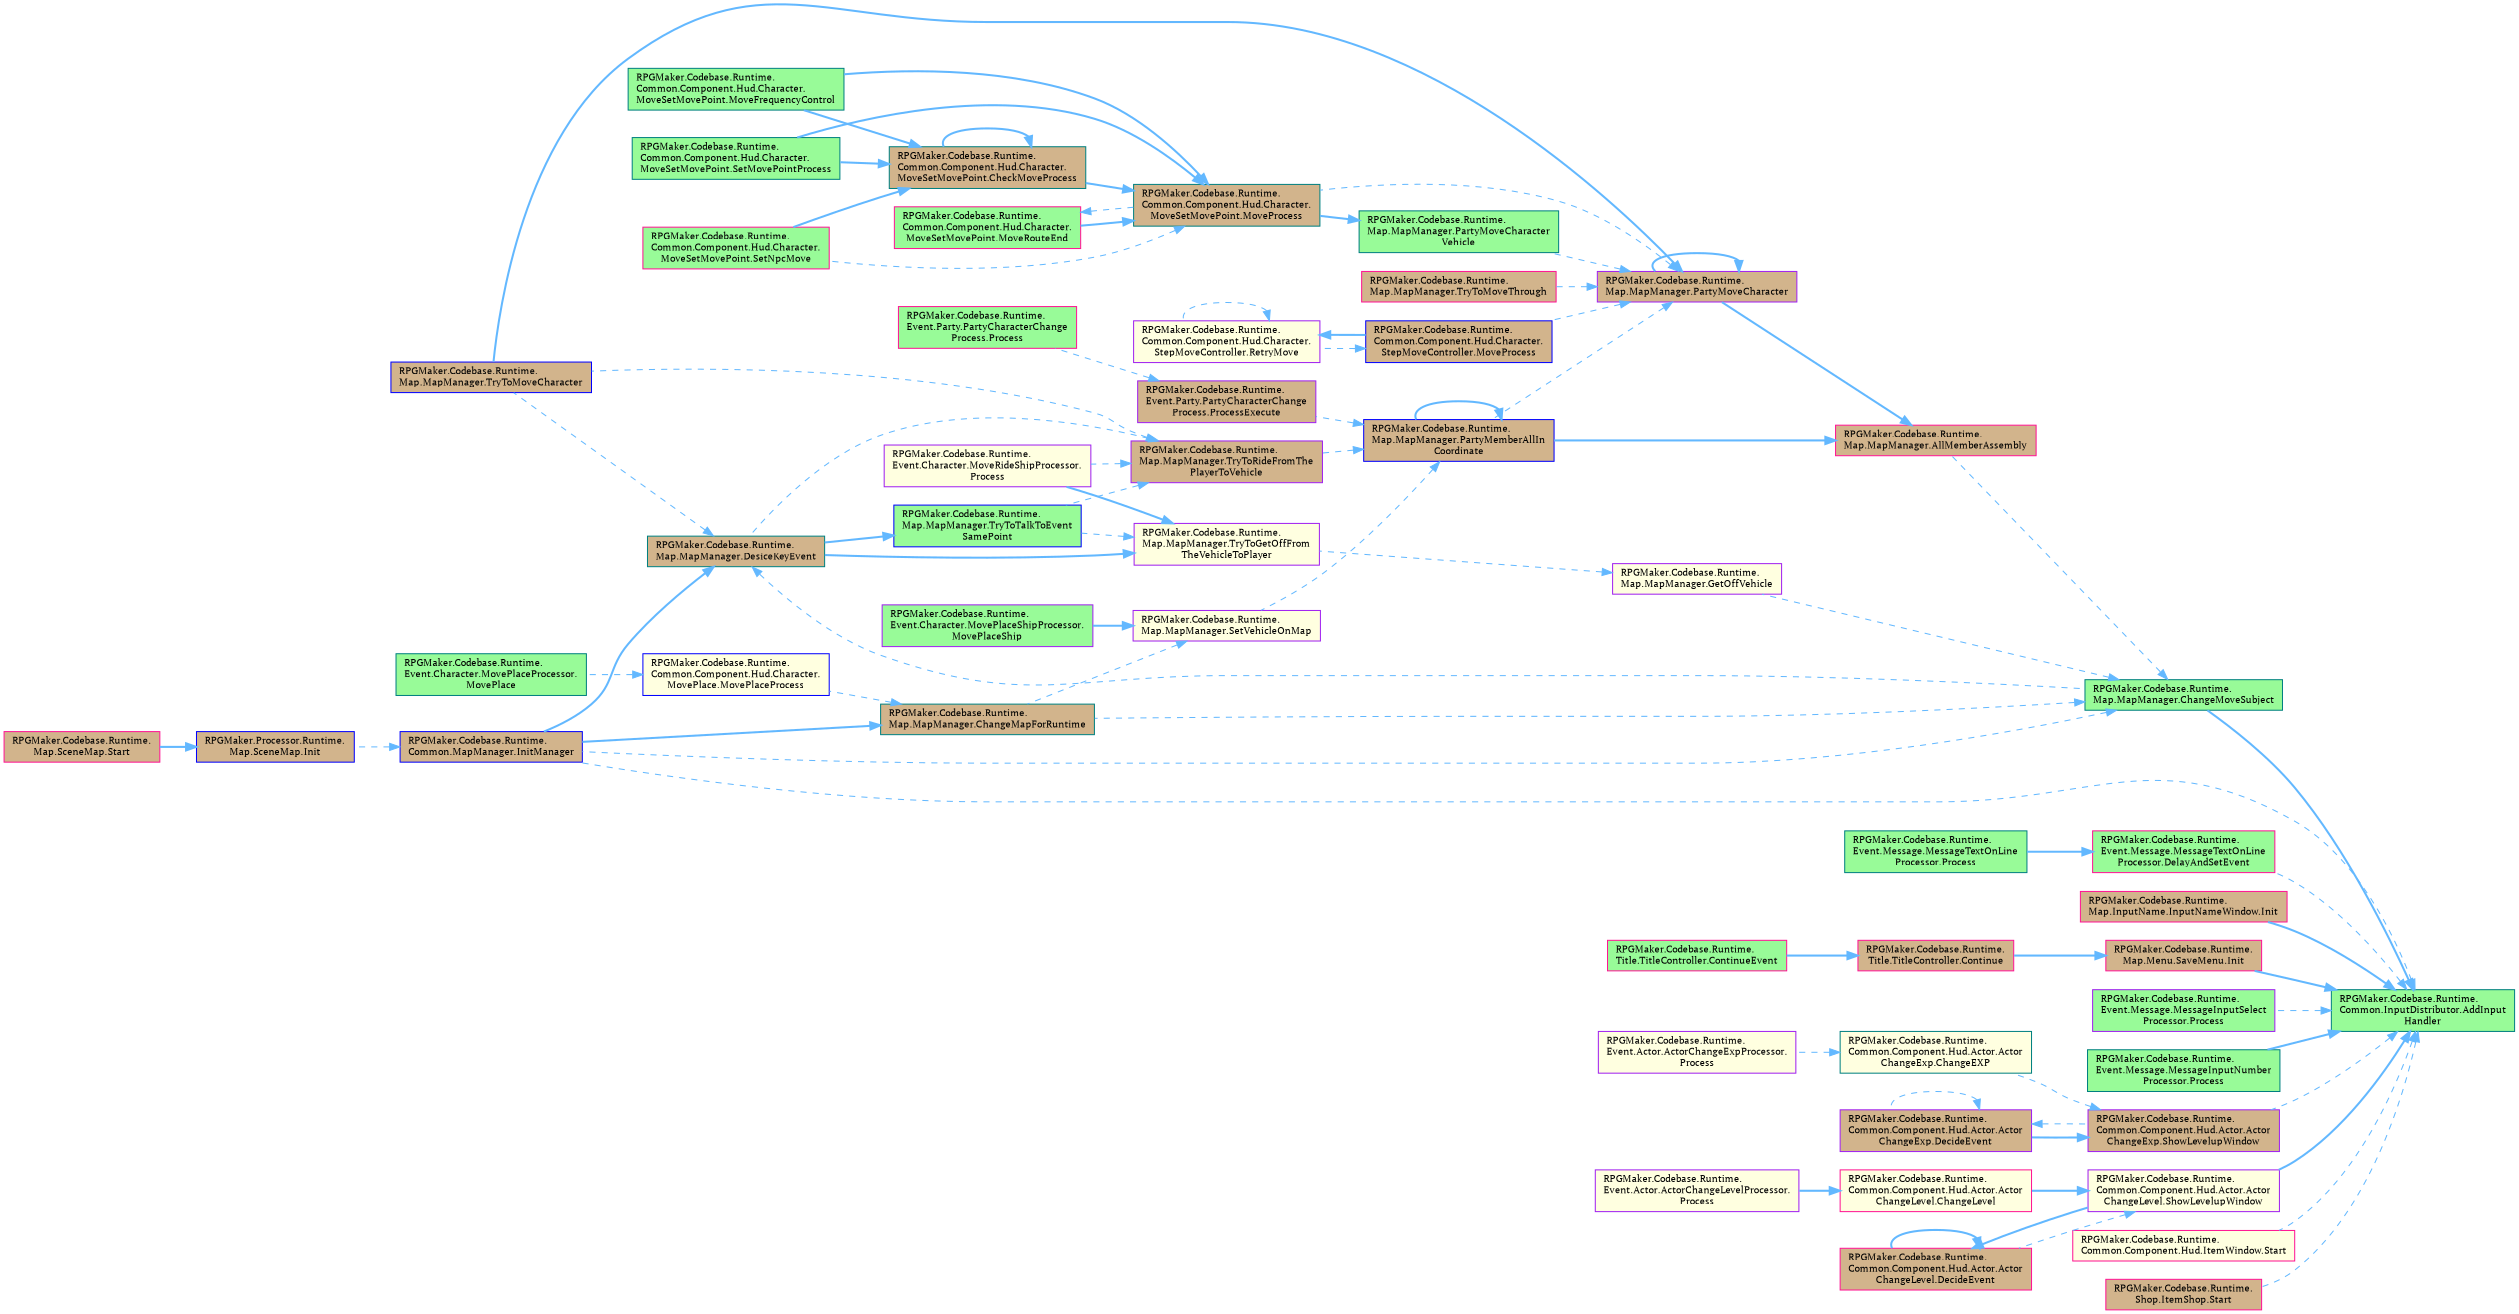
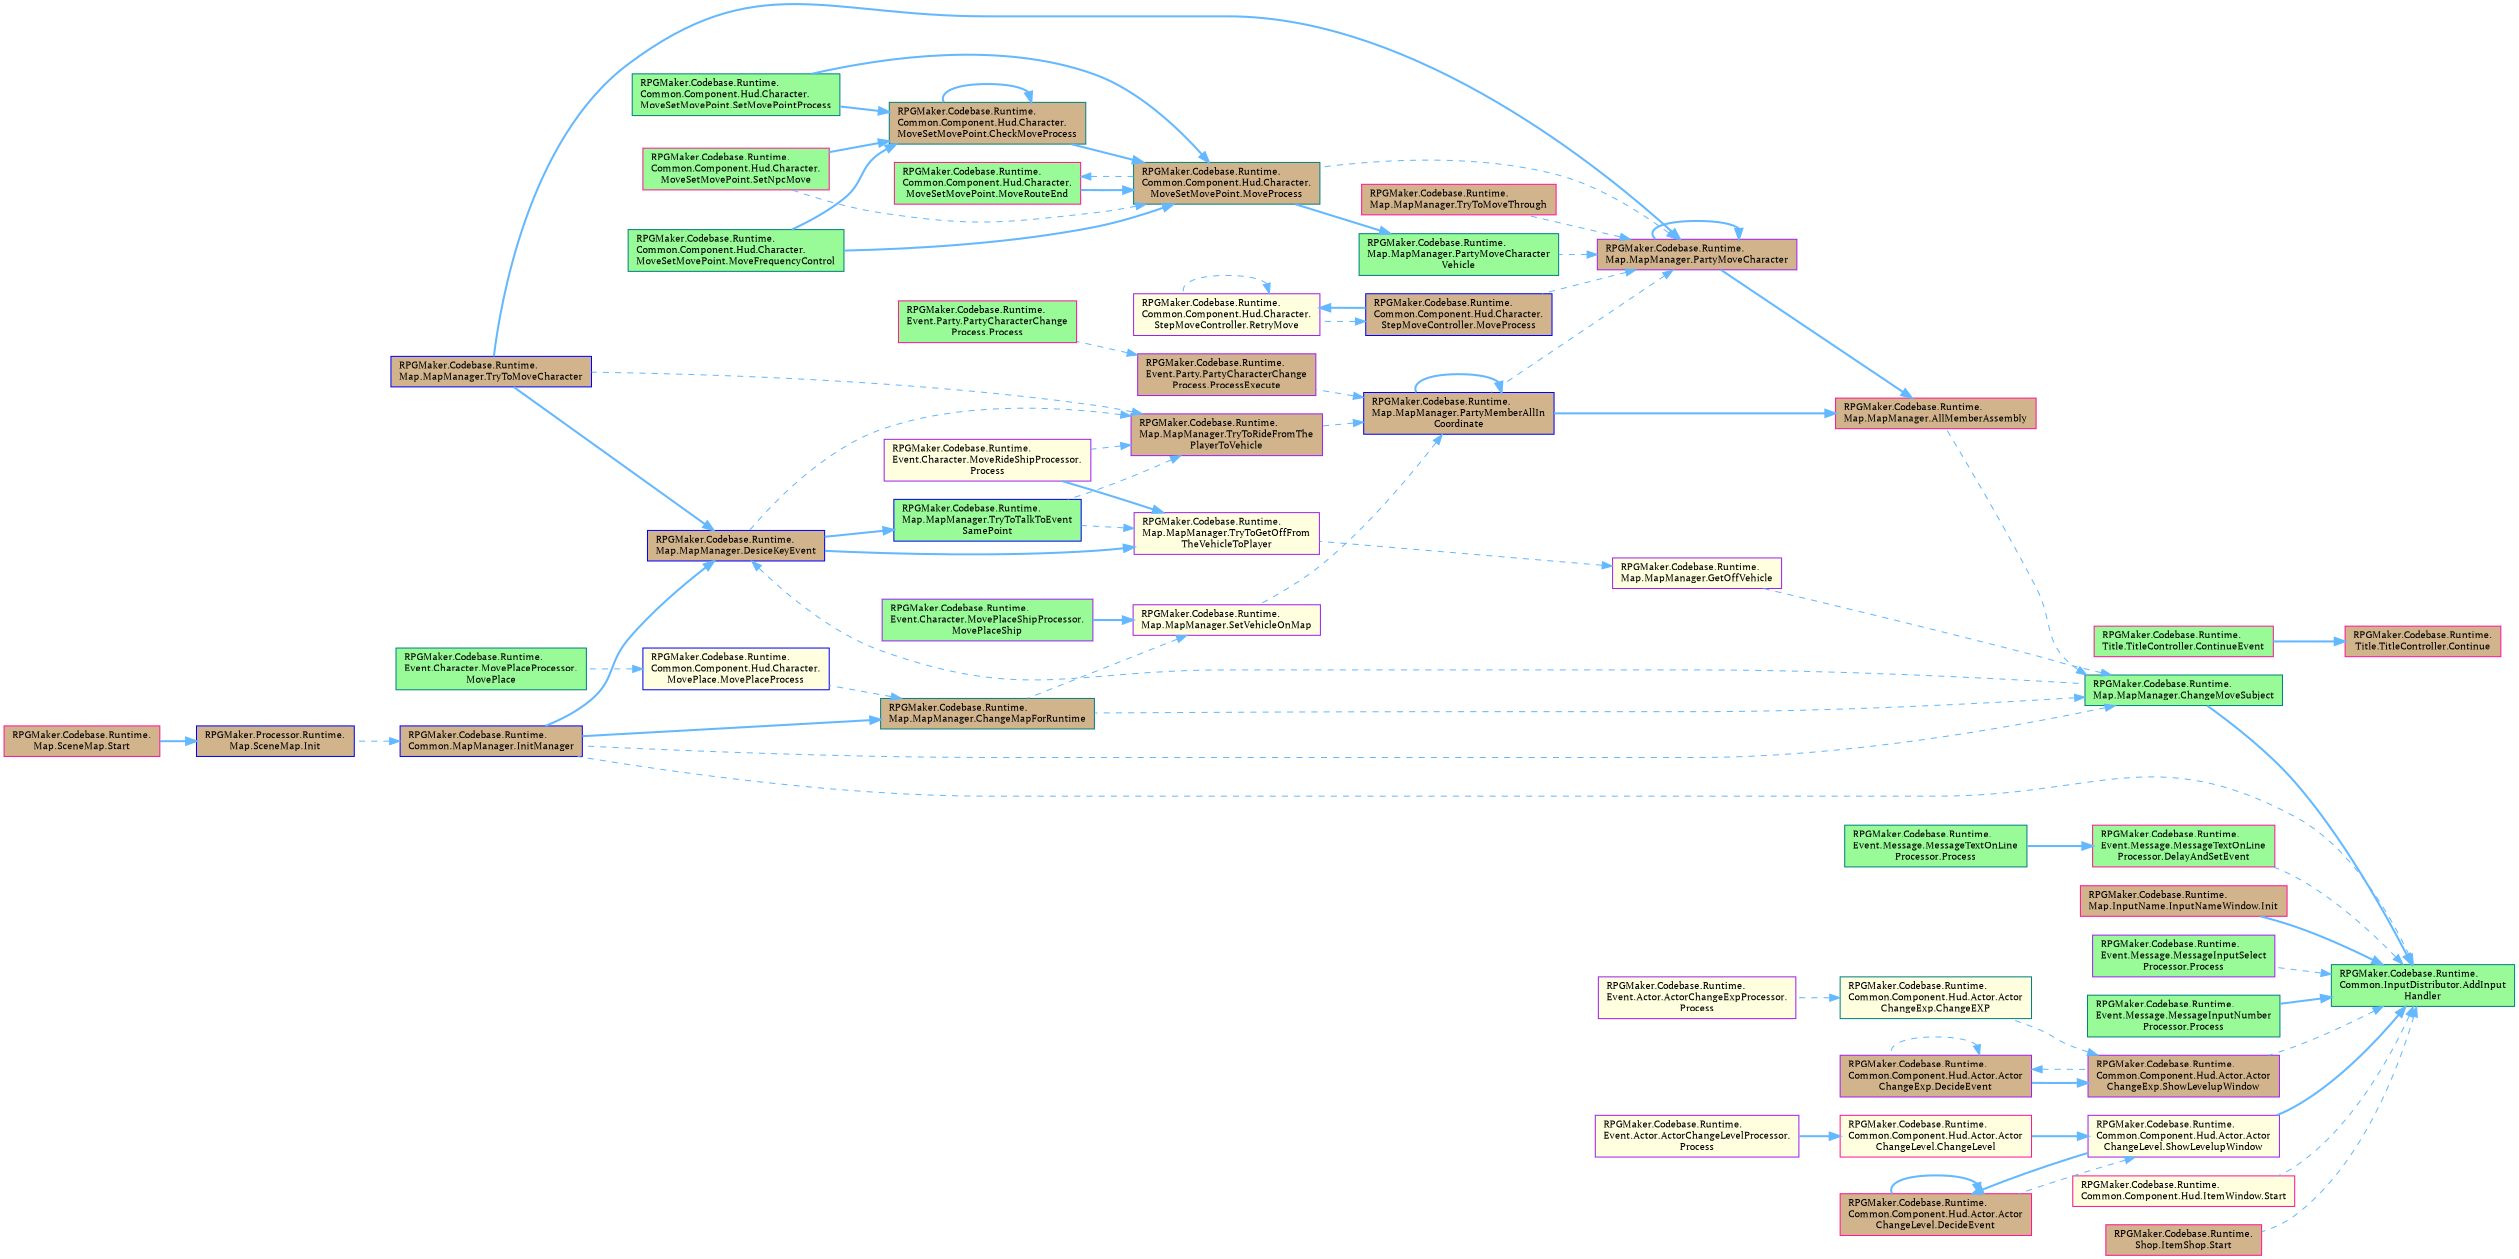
edge "RPGMaker.Codebase.Runtime. Map.MapManager.TryToMoveCharacter" -> "RPGMaker.Codebase.Runtime. Map.MapManager.DesiceKeyEvent": style dashed -> bold
node "RPGMaker.Codebase.Runtime. Map.MapManager.DesiceKeyEvent": color teal -> blue
node "RPGMaker.Codebase.Runtime. Map.Menu.SaveMenu.Init": removed
